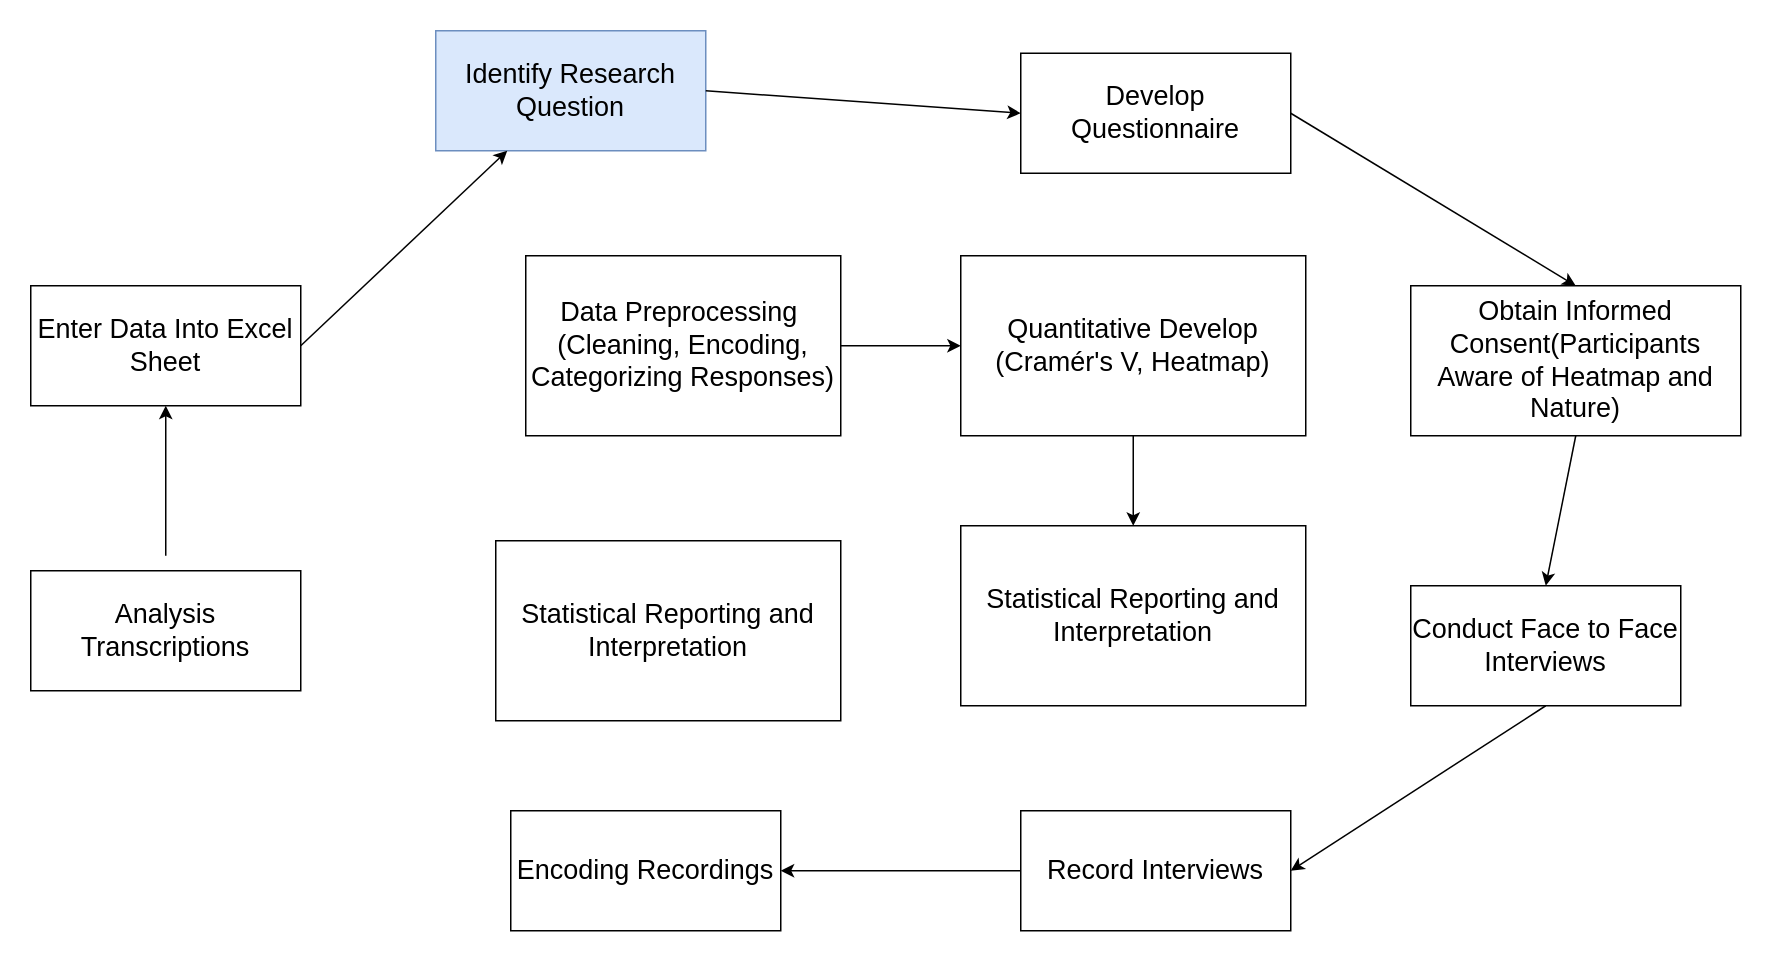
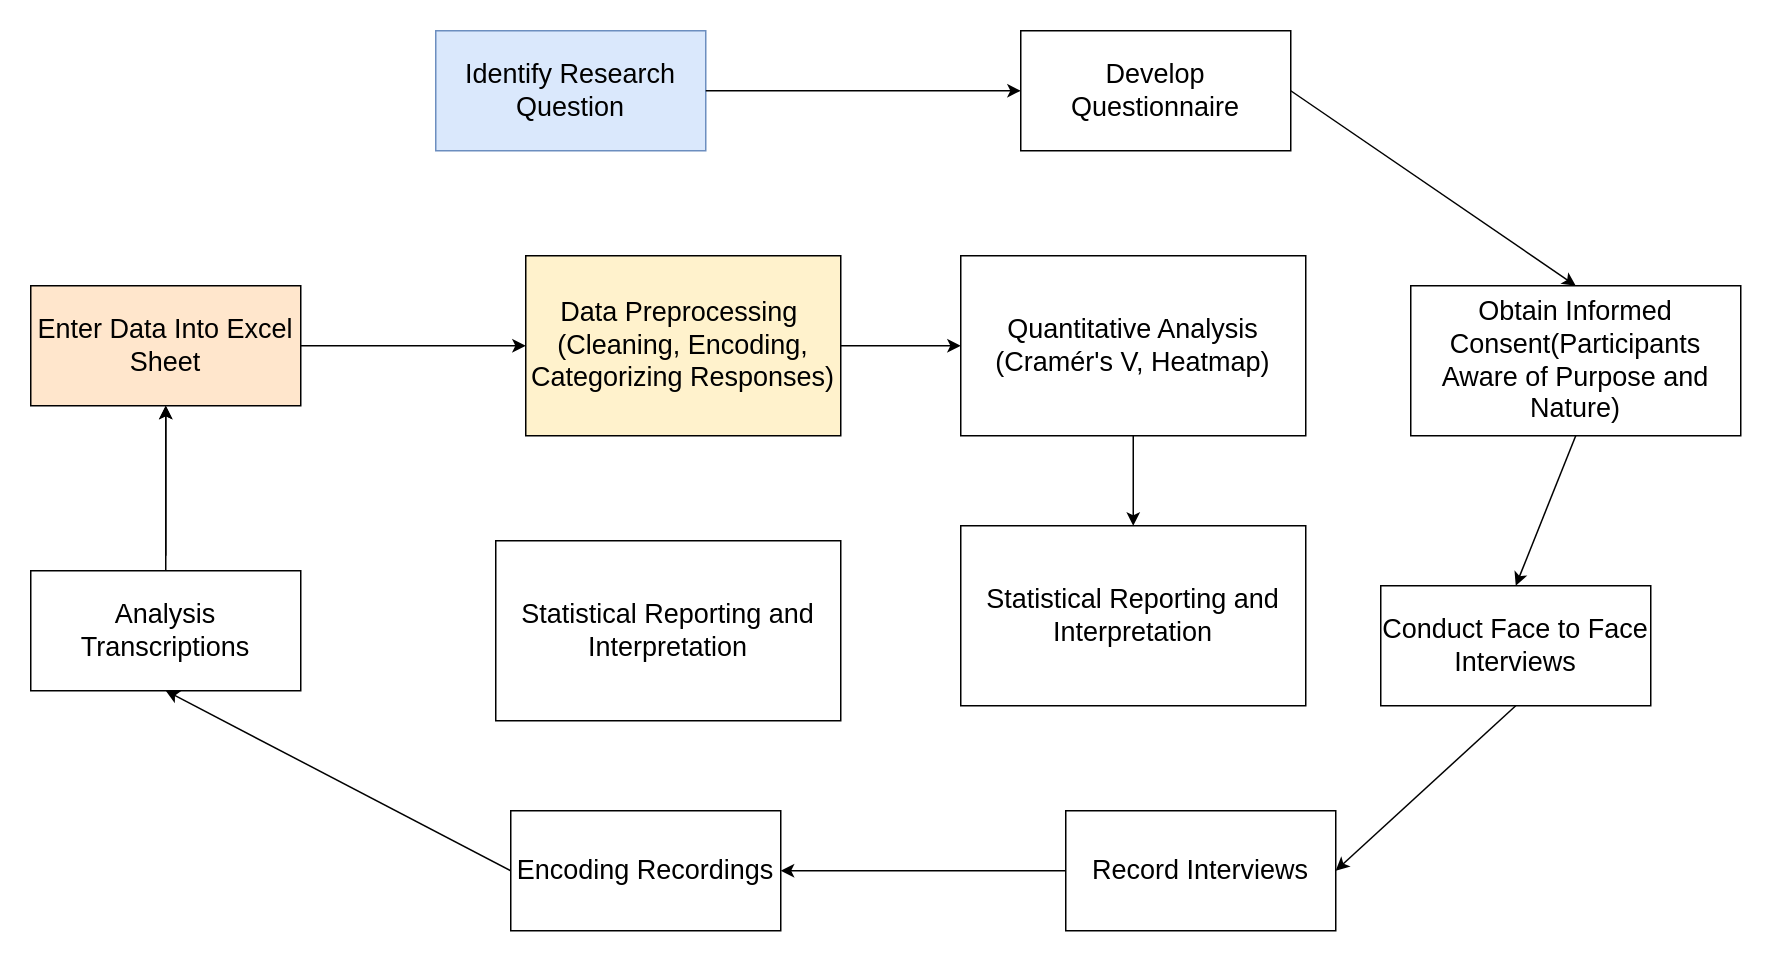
node "Develop Questionnaire": moved (1156, 113) -> (1156, 91)
edge "Enter Data Into Excel Sheet" -> "Identify Research Question": now "Enter Data Into Excel Sheet" -> "Data Preprocessing (Cleaning, Encoding, Categorizing Responses)"
node "Enter Data Into Excel Sheet": fillcolor #ffffff -> #ffe6cc
node "Data Preprocessing (Cleaning, Encoding, Categorizing Responses)": fillcolor #ffffff -> #fff2cc
node "Quantitative Develop (Cramér's V, Heatmap)": label "Quantitative Develop (Cramér's V, Heatmap)" -> "Quantitative Analysis (Cramér's V, Heatmap)"
node "Obtain Informed Consent(Participants Aware of Heatmap and Nature)": label "Obtain Informed Consent(Participants Aware of Heatmap and Nature)" -> "Obtain Informed Consent(Participants Aware of Purpose and Nature)"
edge "Analysis Transcriptions" -> "Enter Data Into Excel Sheet": added
node "Conduct Face to Face Interviews": moved (1546, 646) -> (1516, 646)
edge "Encoding Recordings" -> "Analysis Transcriptions": added
node "Record Interviews": moved (1156, 871) -> (1201, 871)
